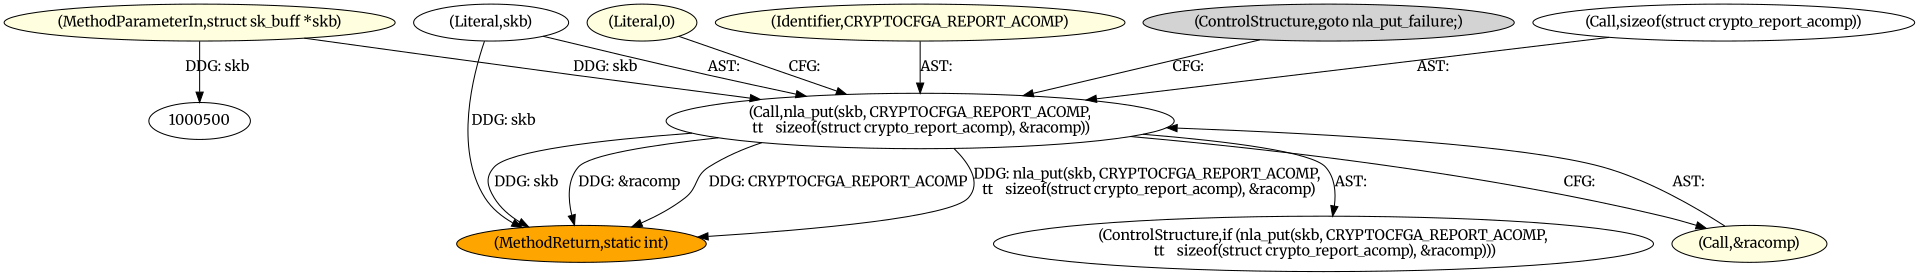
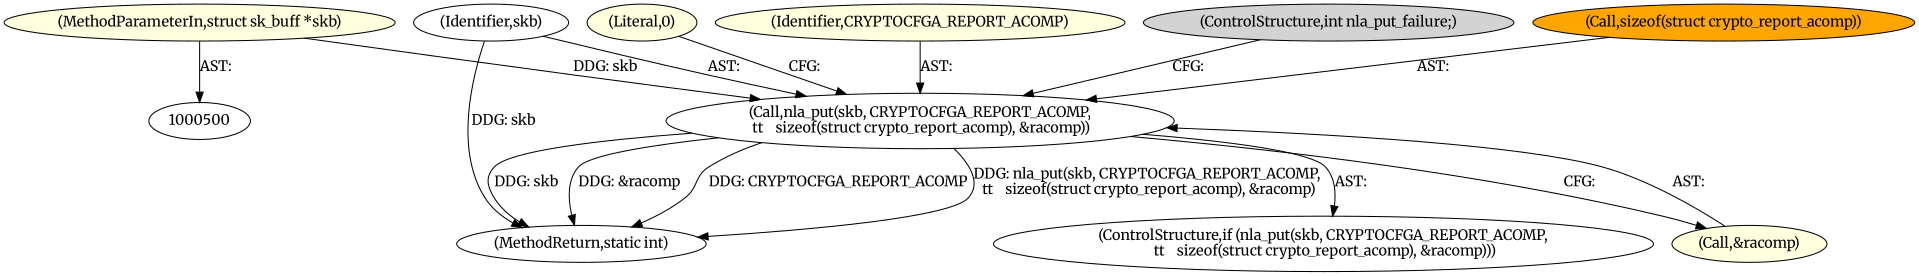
node "(Literal,skb)": label "(Literal,skb)" -> "(Identifier,skb)"
node "(ControlStructure,goto nla_put_failure;)": label "(ControlStructure,goto nla_put_failure;)" -> "(ControlStructure,int nla_put_failure;)"
node "(Call,sizeof(struct crypto_report_acomp))": fillcolor white -> orange
edge "(MethodParameterIn,struct sk_buff *skb)" -> "1000500": label "DDG: skb" -> "AST: "
node "(MethodReturn,static int)": fillcolor orange -> white
